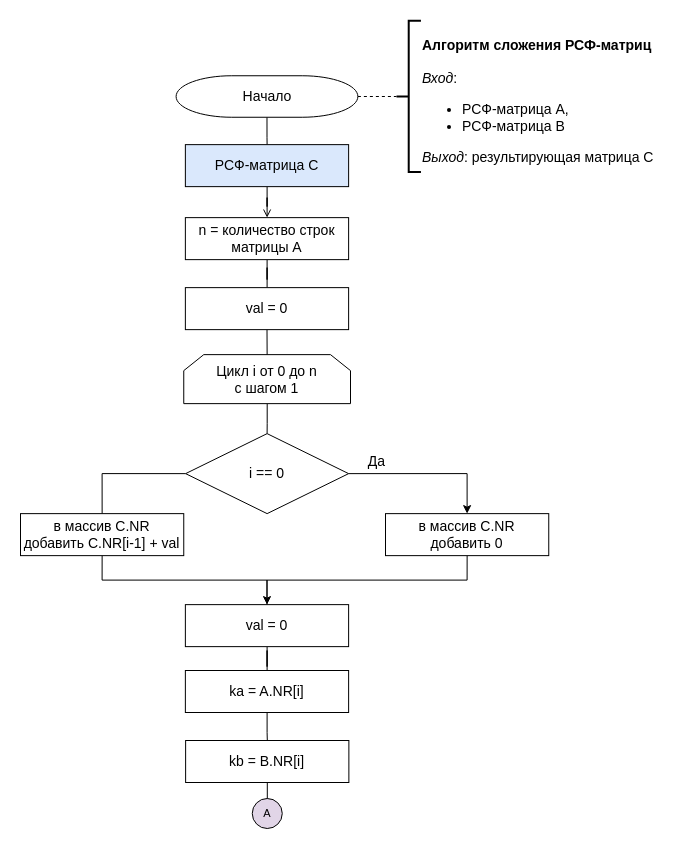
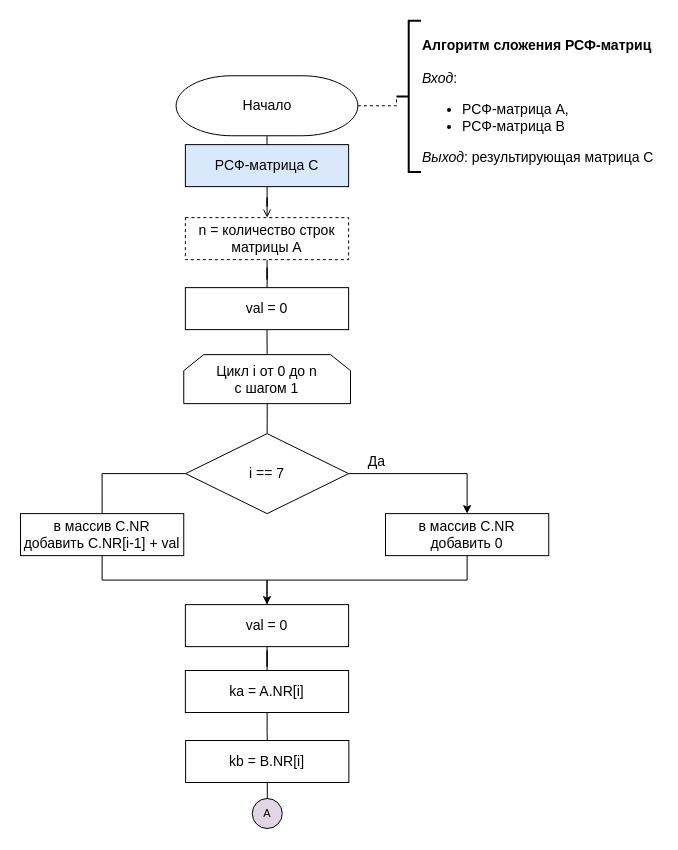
node "Начало": size 182x42 -> 182x60
node "n = количество строк матрицы А": style solid -> dashed
node "i == 0": label "i == 0" -> "i == 7"
